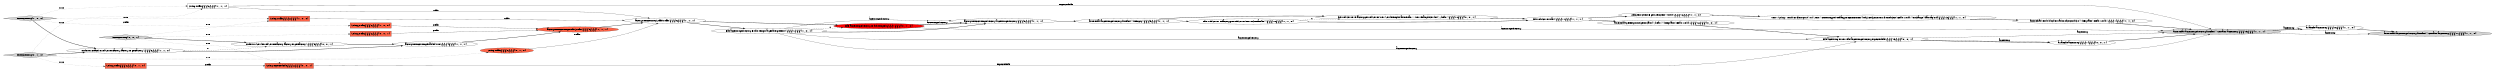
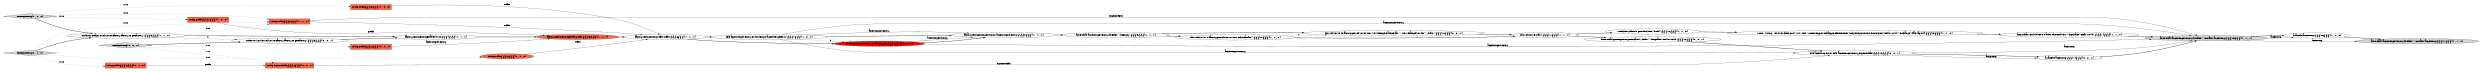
node "String suffix@@@2@@@['1', '1', '1']": fillcolor white -> tomato
edge "testAccessLog['1', '0', '0']" -> "String prefix@@@2@@@['1', '0', '0']": label "prefix" -> "true"
edge "testAccessLog['0', '0', '1']" -> "String suffix@@@2@@@['1', '0', '0']": now "testAccessLog['0', '0', '1']" -> "String suffix@@@2@@@['1', '1', '1']"
edge "String prefix@@@2@@@['0', '0', '1']" -> "factory.setAccessLogPrefix(prefix)@@@5@@@['1', '1', '1']": label "prefix" -> "accessLogDirectory"
